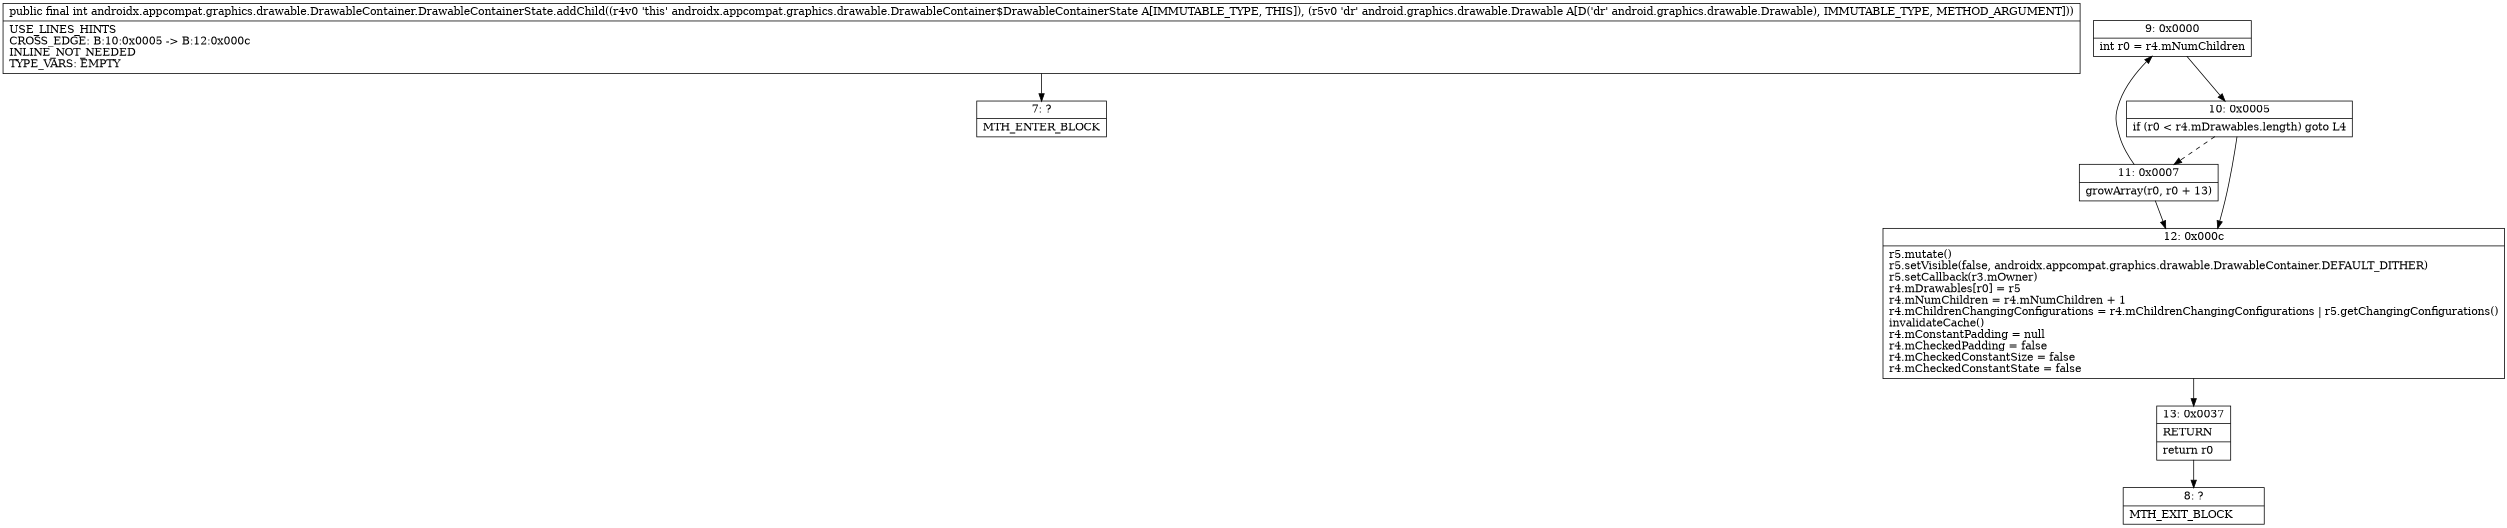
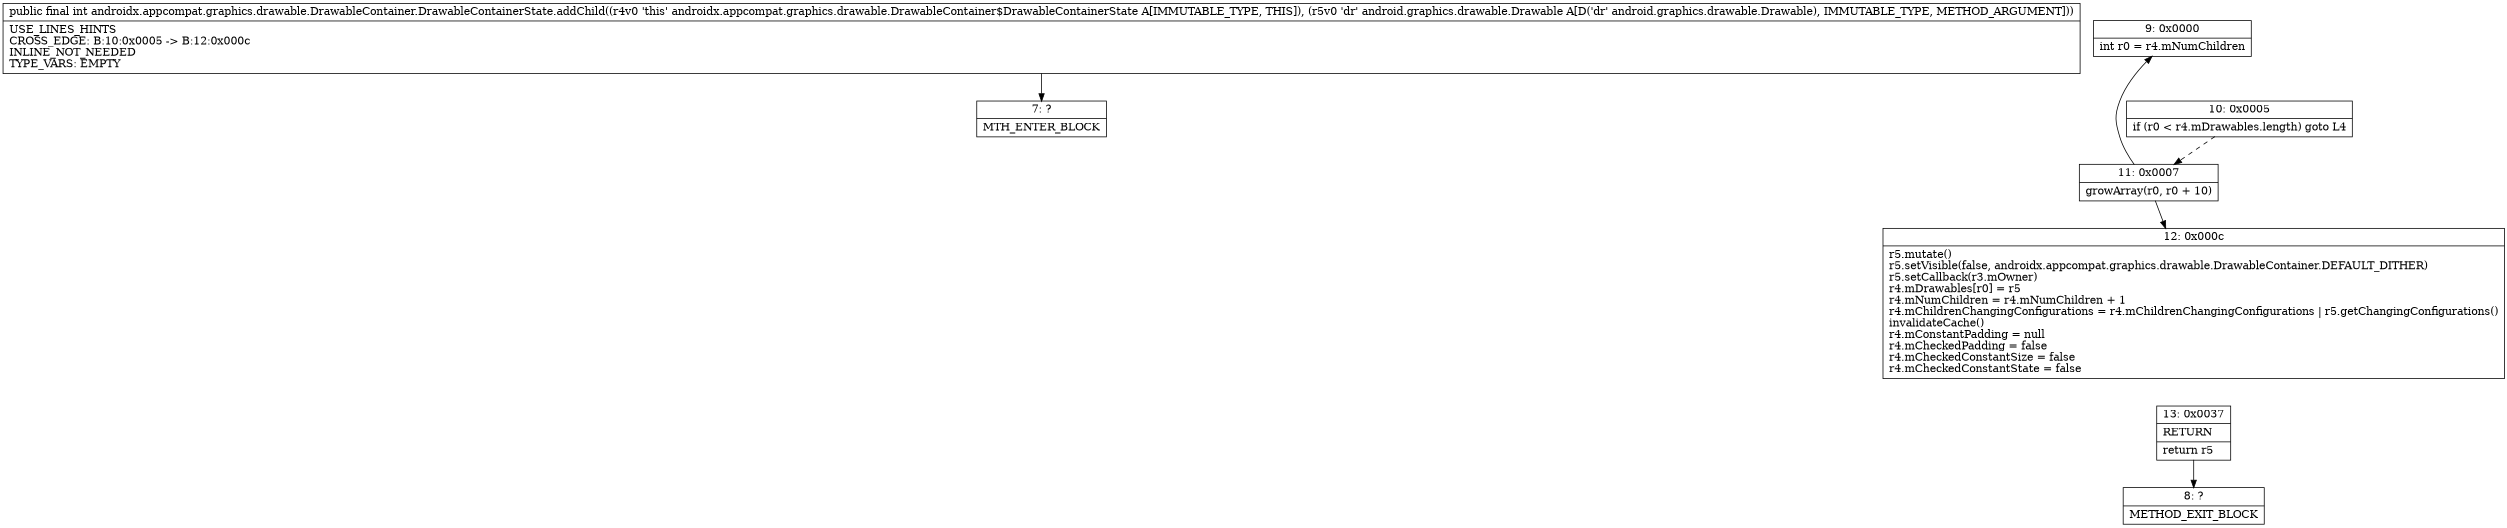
edge "9: 0x0000" -> "10: 0x0005": removed
edge "10: 0x0005" -> "12: 0x000c": removed
node "11: 0x0007": text "growArray(r0, r0 + 13)" -> "growArray(r0, r0 + 10)"
edge "12: 0x000c" -> "13: 0x0037": removed
node "13: 0x0037": text "return r0" -> "return r5"
node "8: ?": text "MTH_EXIT_BLOCK" -> "METHOD_EXIT_BLOCK"
